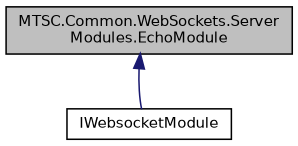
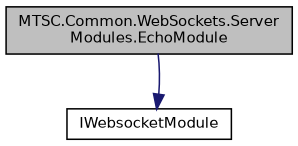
edge "IWebsocketModule" -> "MTSC.Common.WebSockets.Server Modules.EchoModule": reversed
